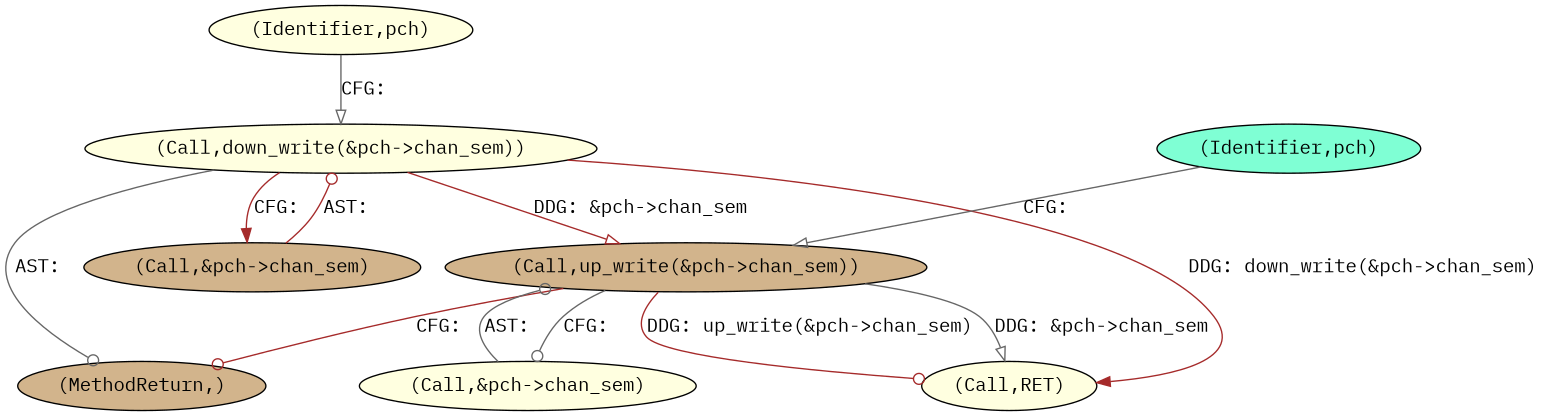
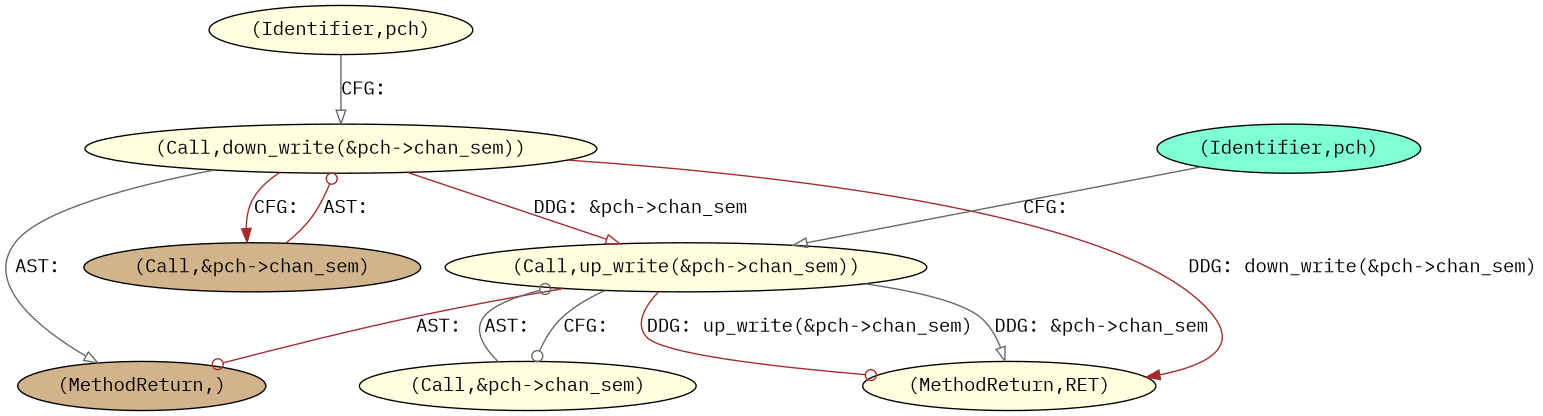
edge "(Call,down_write(&pch->chan_sem))" -> "(MethodReturn,)": arrowhead odot -> onormal
node "(Call,up_write(&pch->chan_sem))": fillcolor tan -> lightyellow
edge "(Call,up_write(&pch->chan_sem))" -> "(MethodReturn,)": label "CFG: " -> "AST: "
node "(Call,RET)": label "(Call,RET)" -> "(MethodReturn,RET)"
